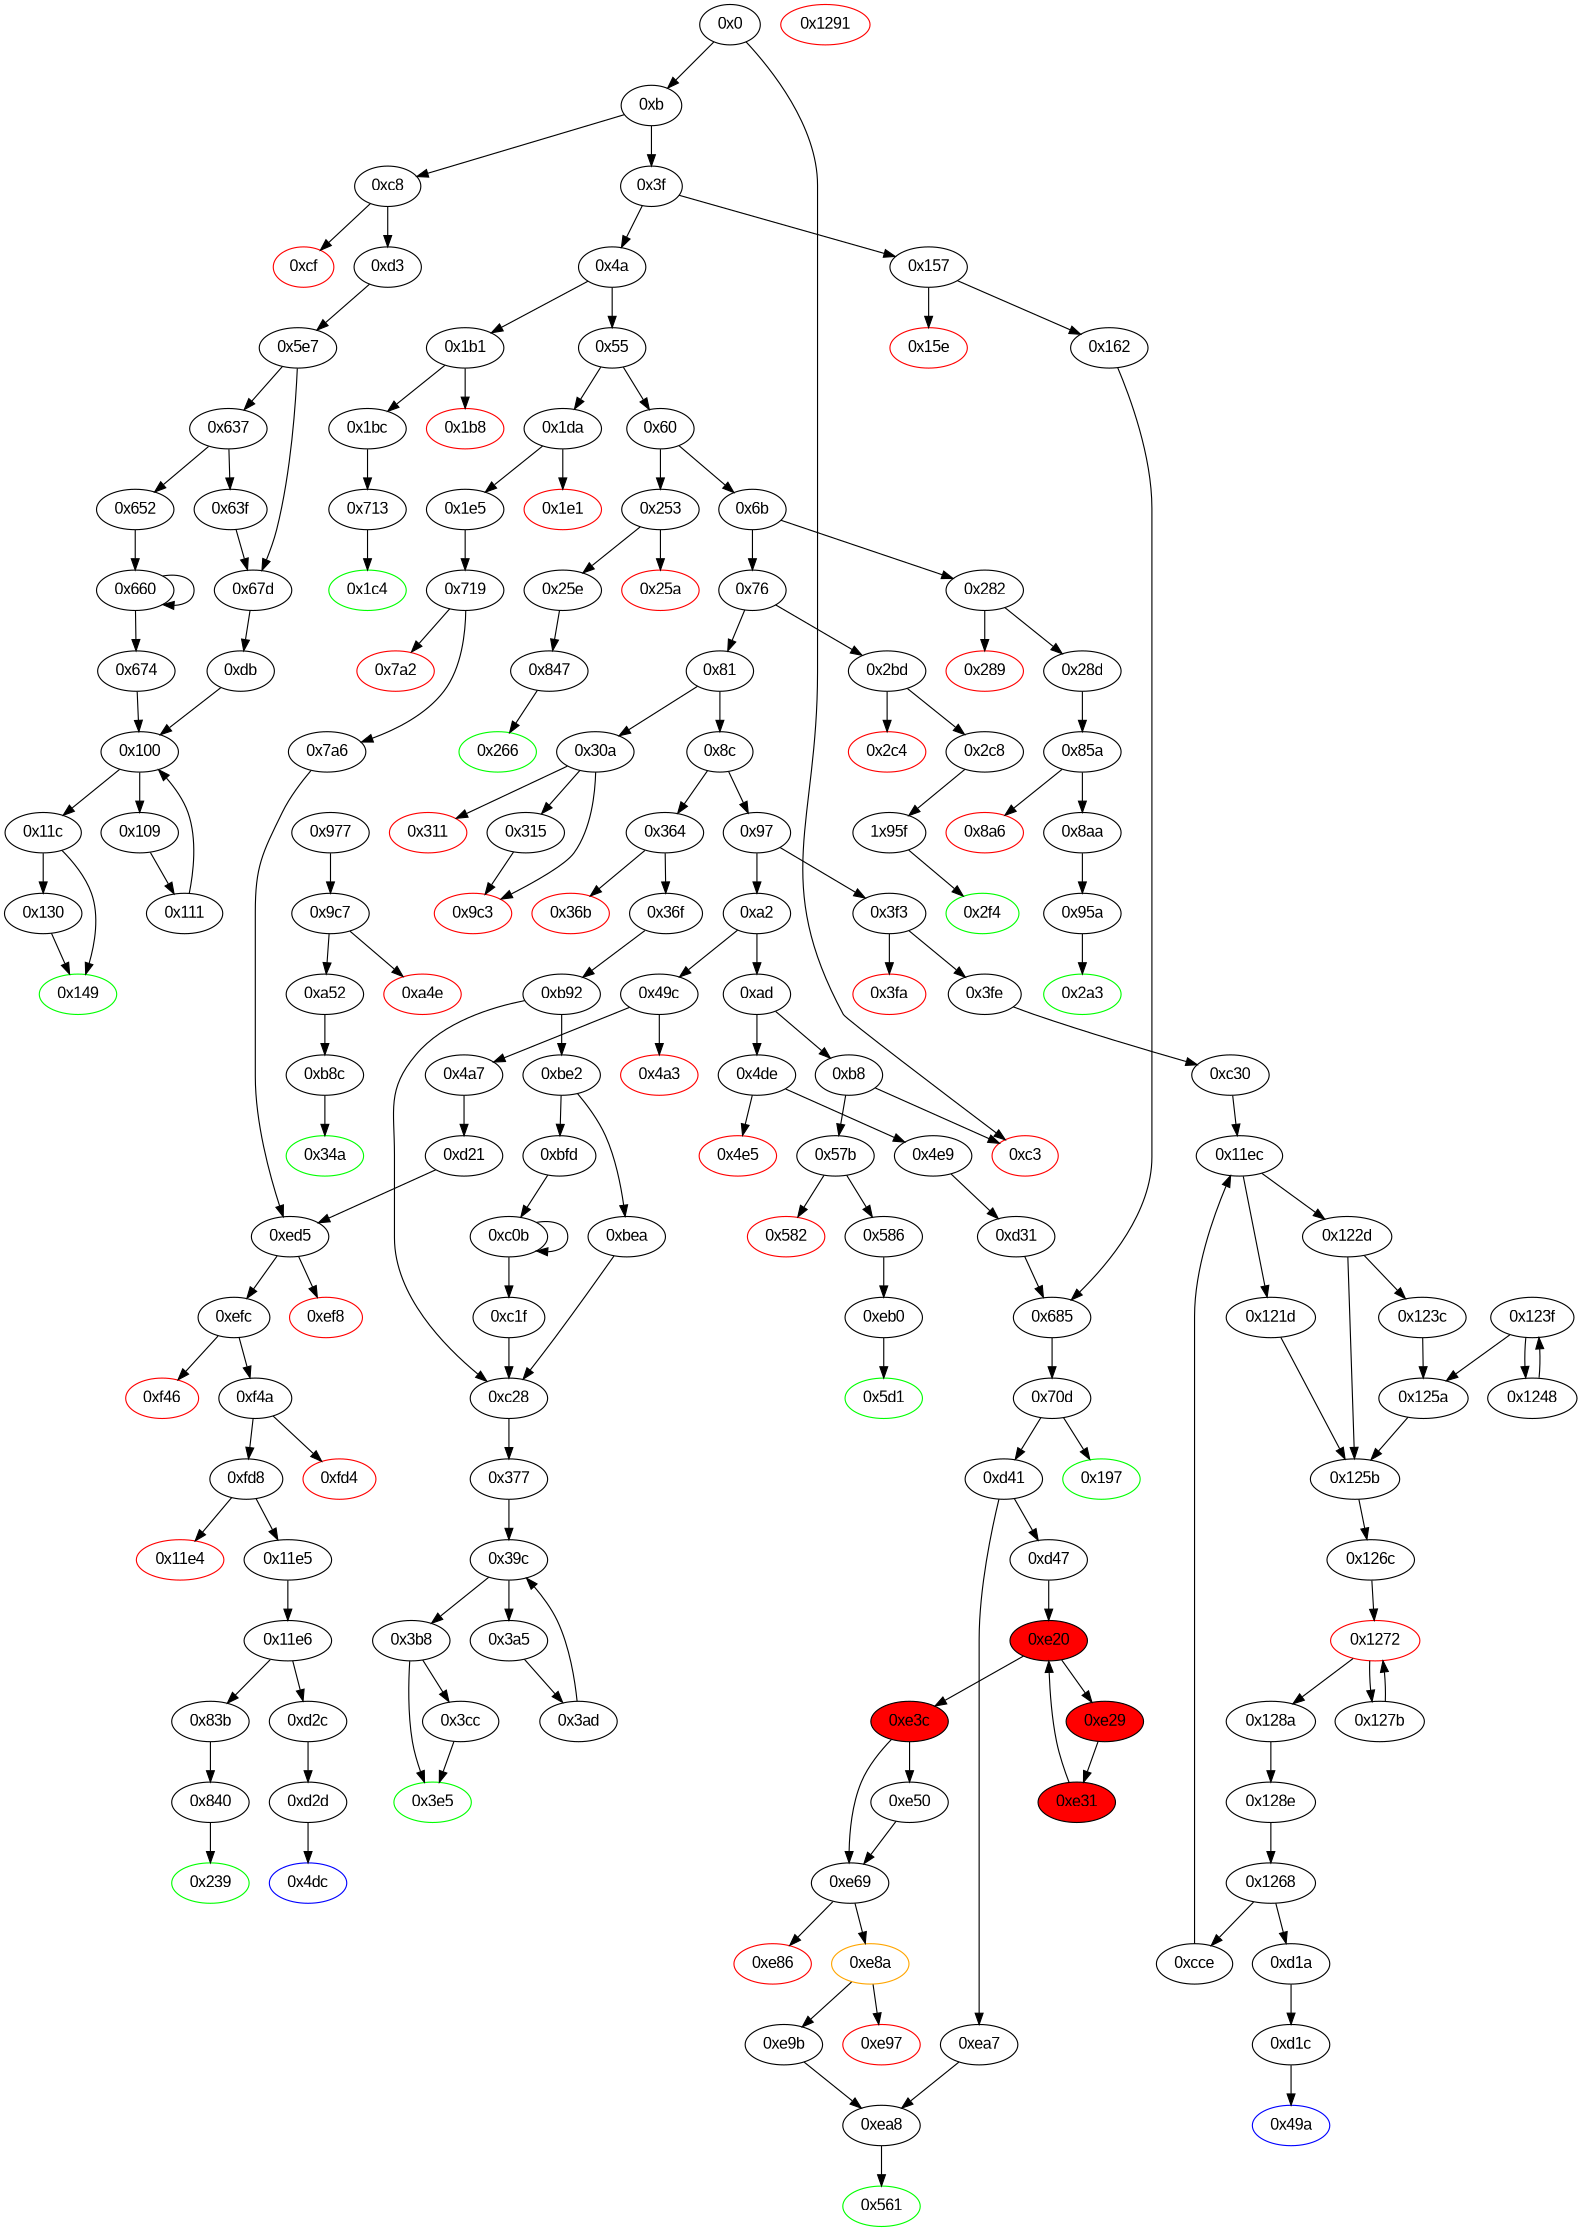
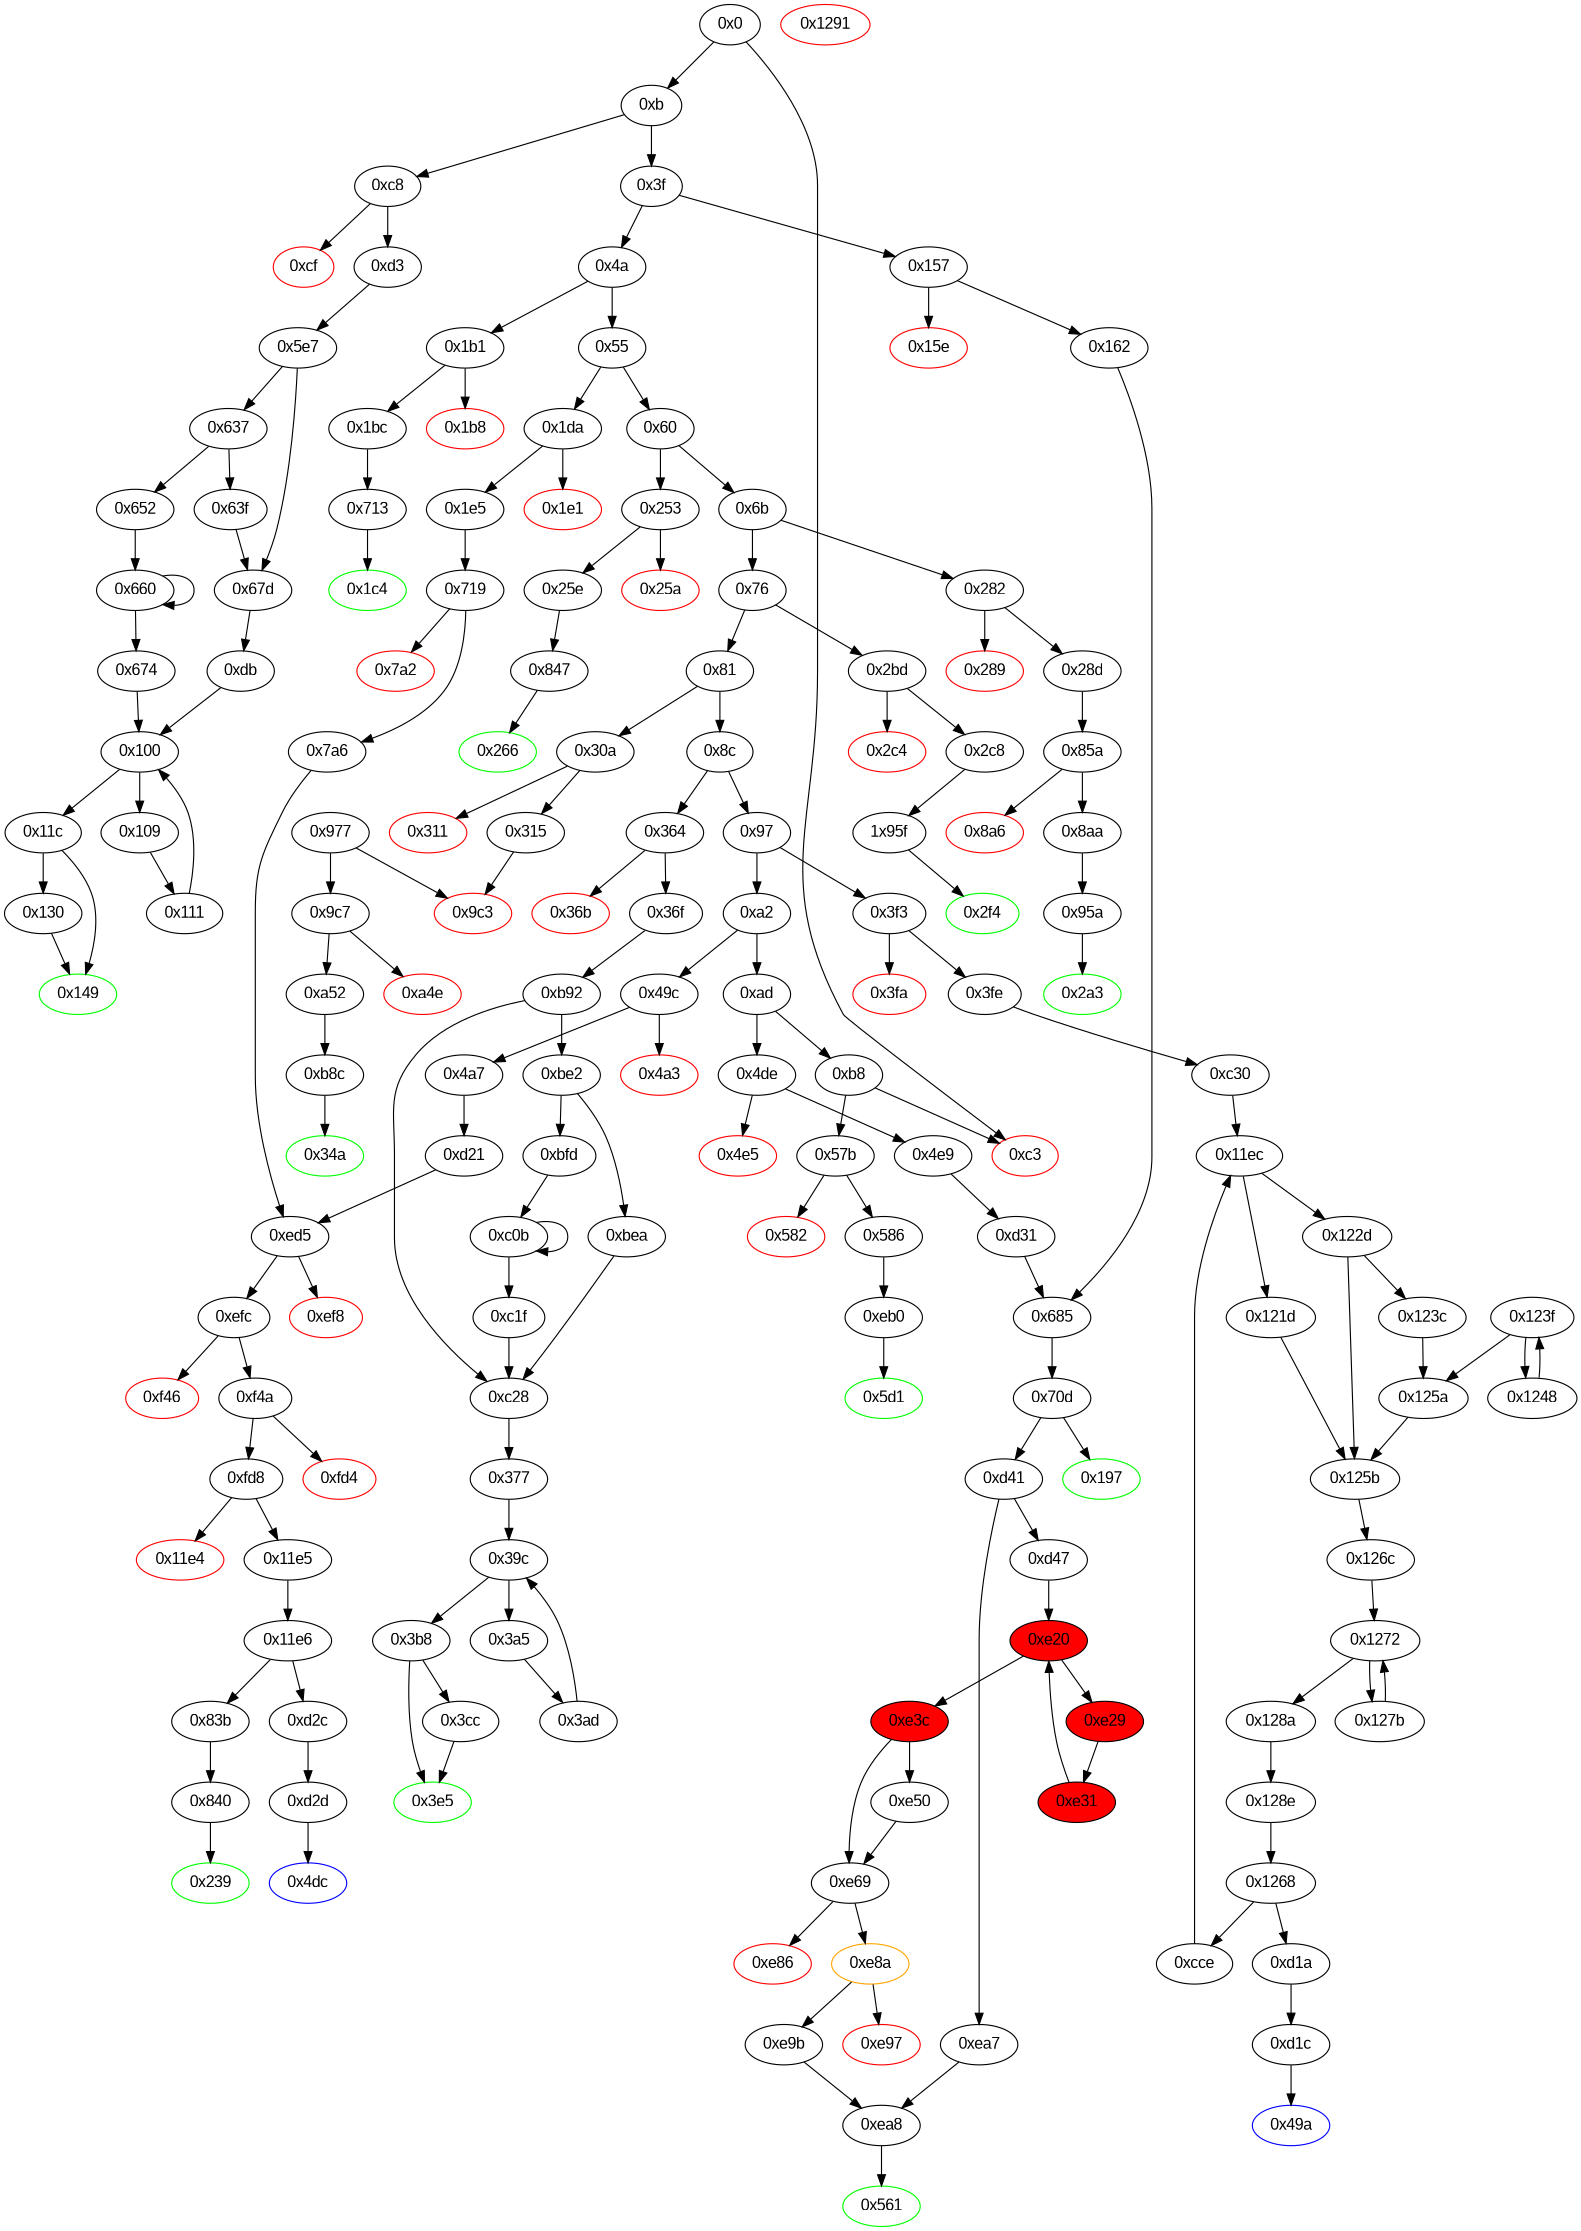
edge "0x30a" -> "0x9c3": now "0x977" -> "0x9c3"
node "0x1272": color red -> black
